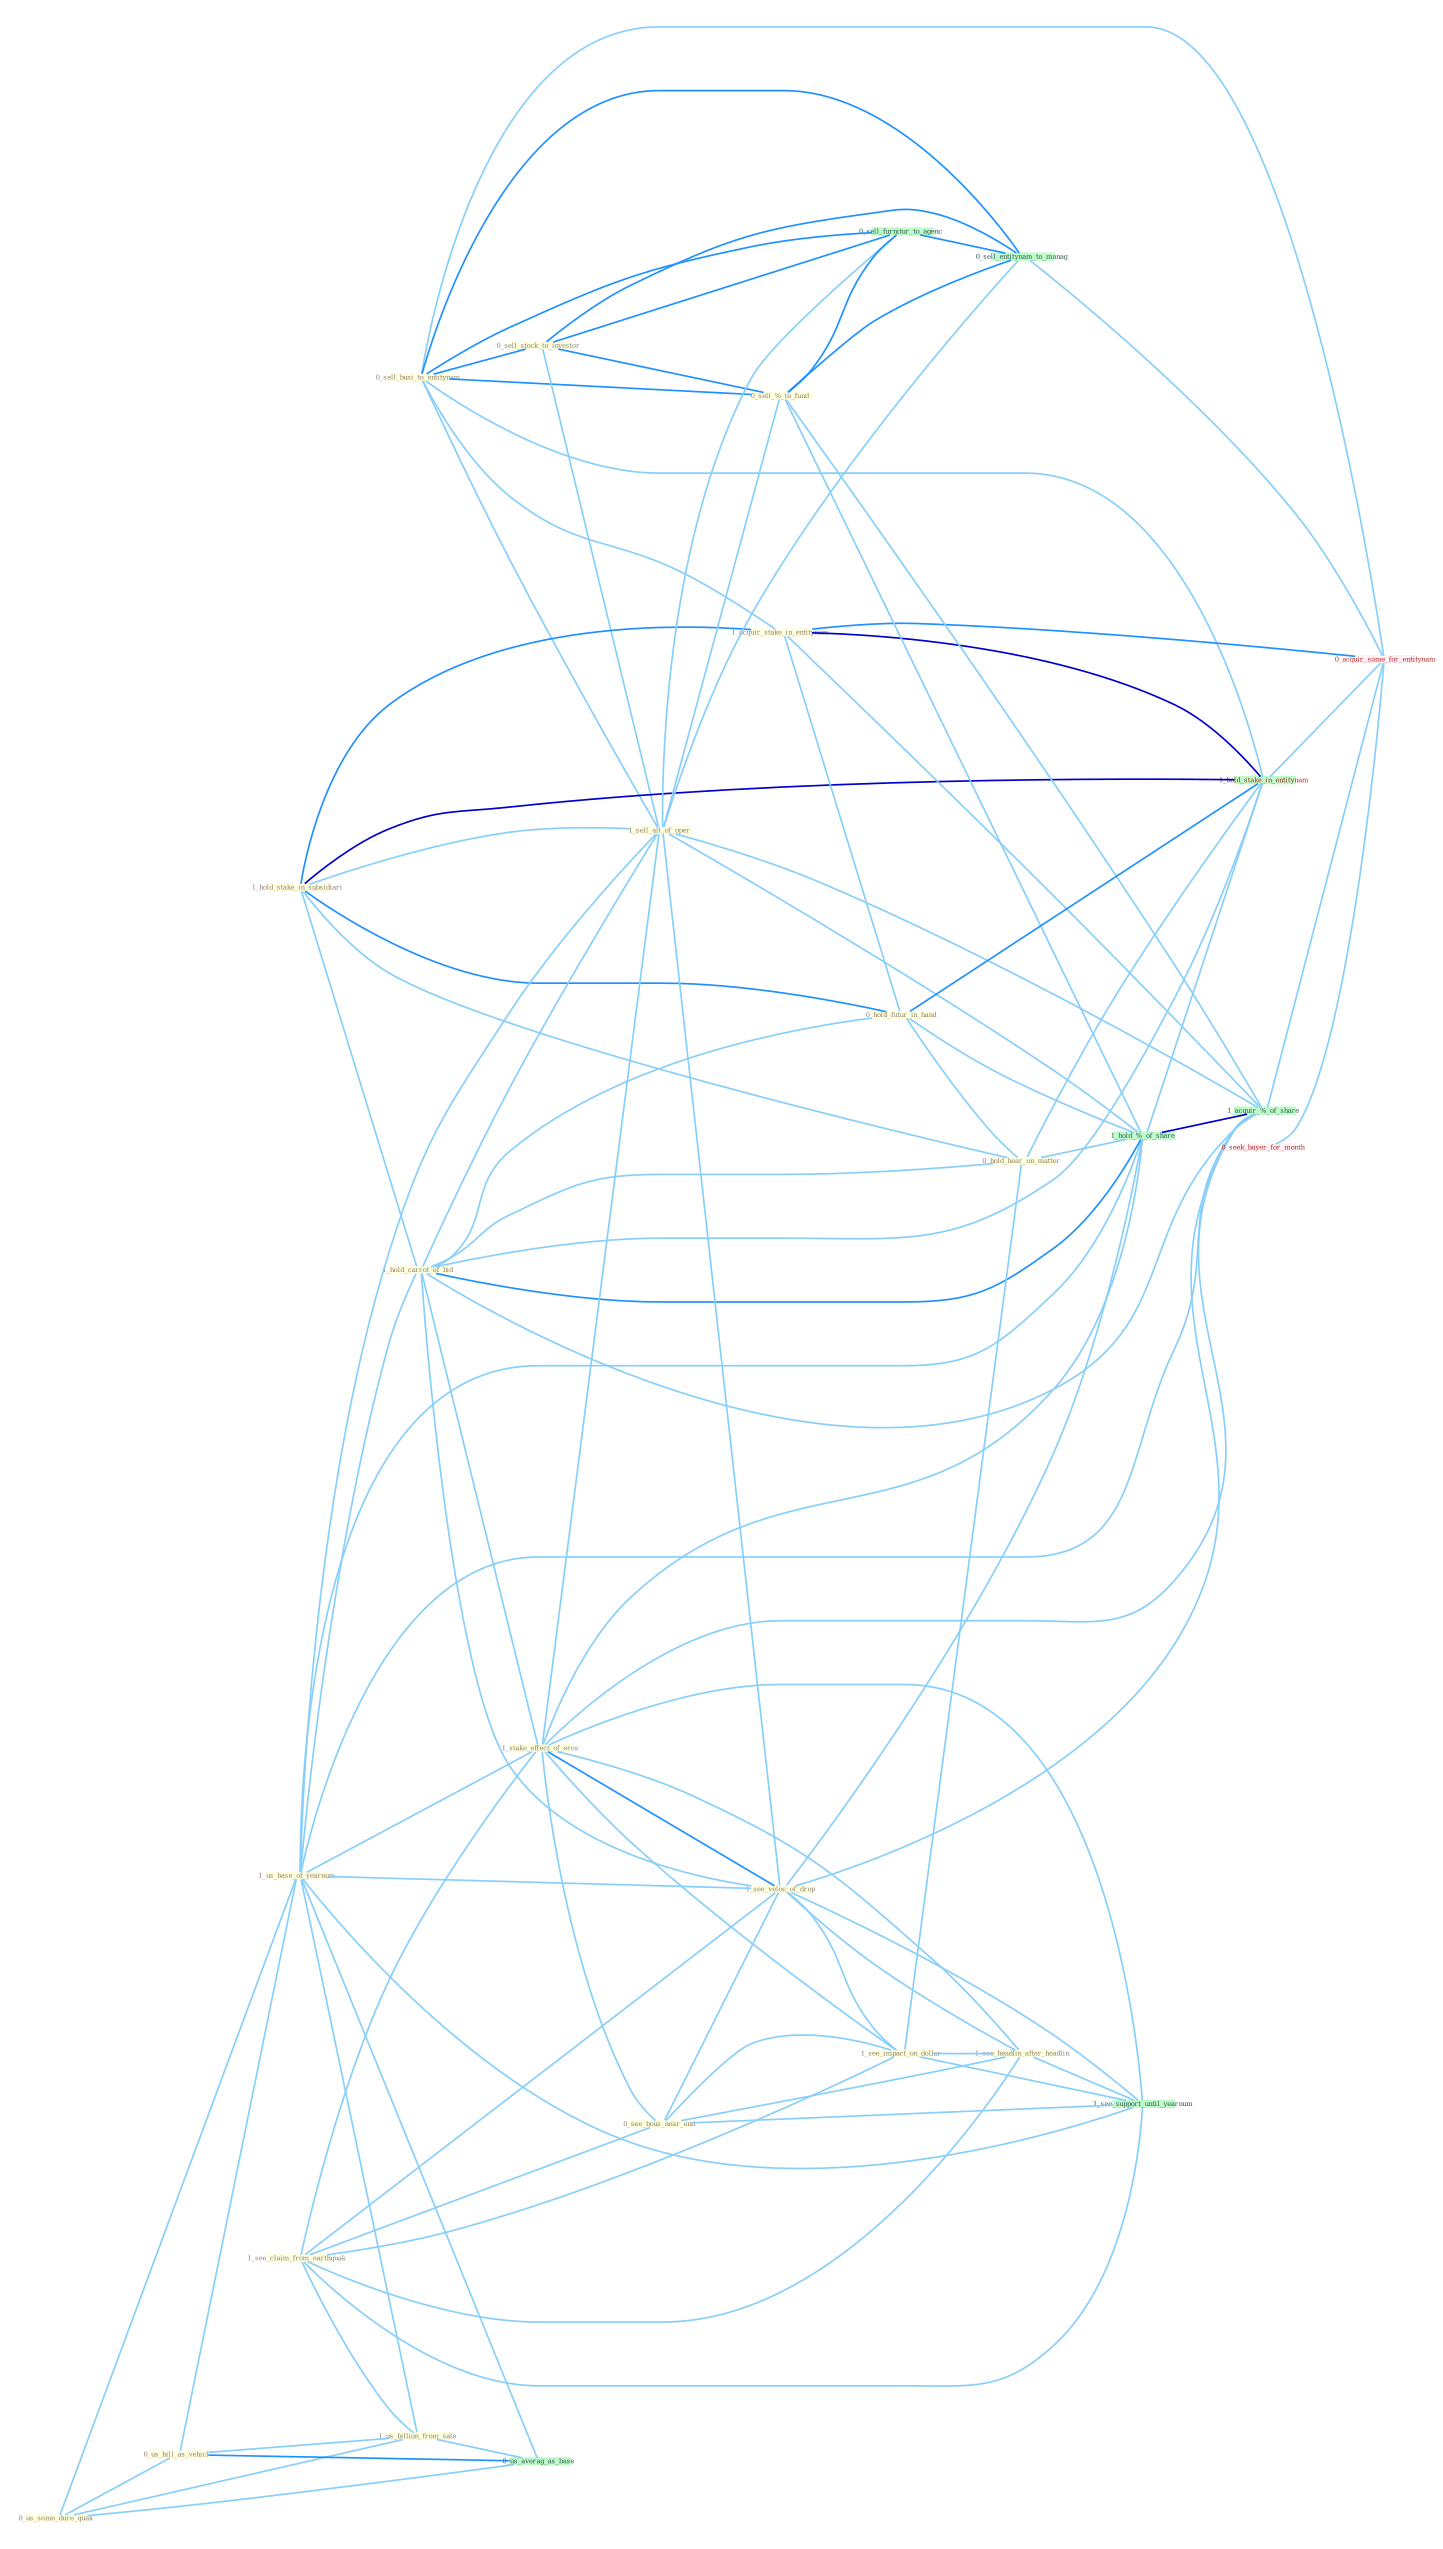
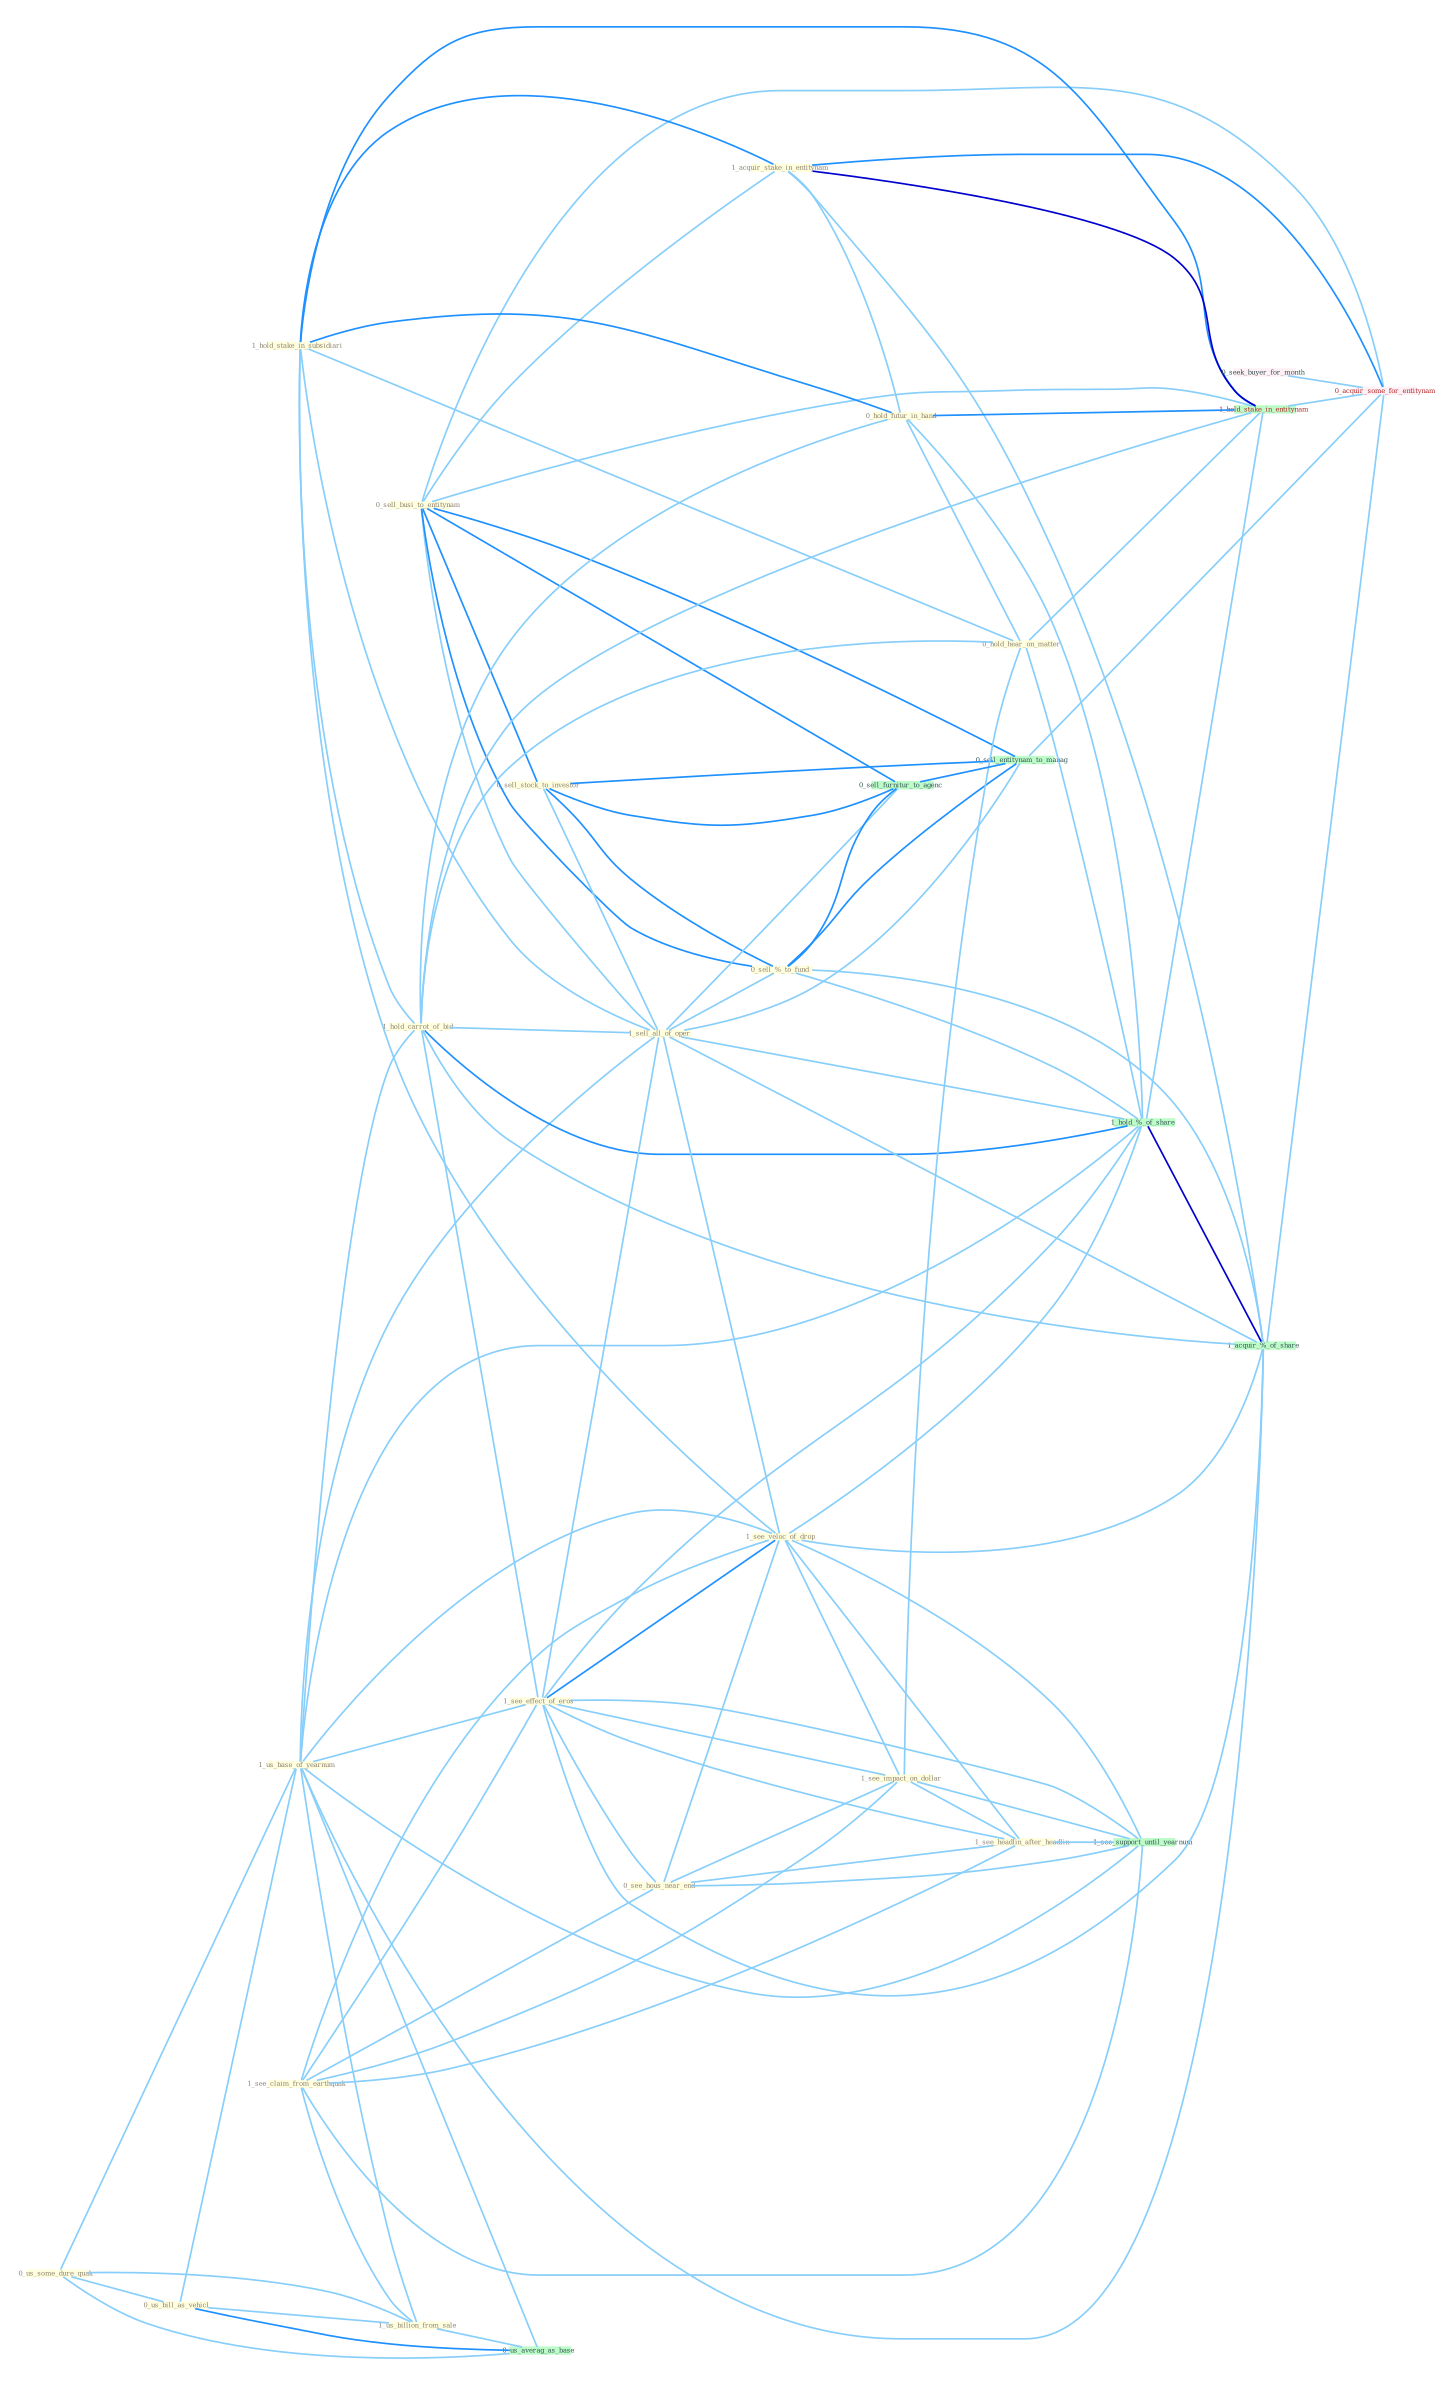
edge "1_hold_stake_in_entitynam" -- "1_hold_stake_in_subsidiari": color #0000cd -> #1e90ff
node "0_seek_buyer_for_month": fontcolor #b22222 -> #2f4f4f
edge "1_hold_carrot_of_bid" -- "1_see_veloc_of_drop": now "1_hold_stake_in_subsidiari" -- "1_see_veloc_of_drop"
node "1_stake_effect_of_eros": label "1_stake_effect_of_eros" -> "1_see_effect_of_eros"
